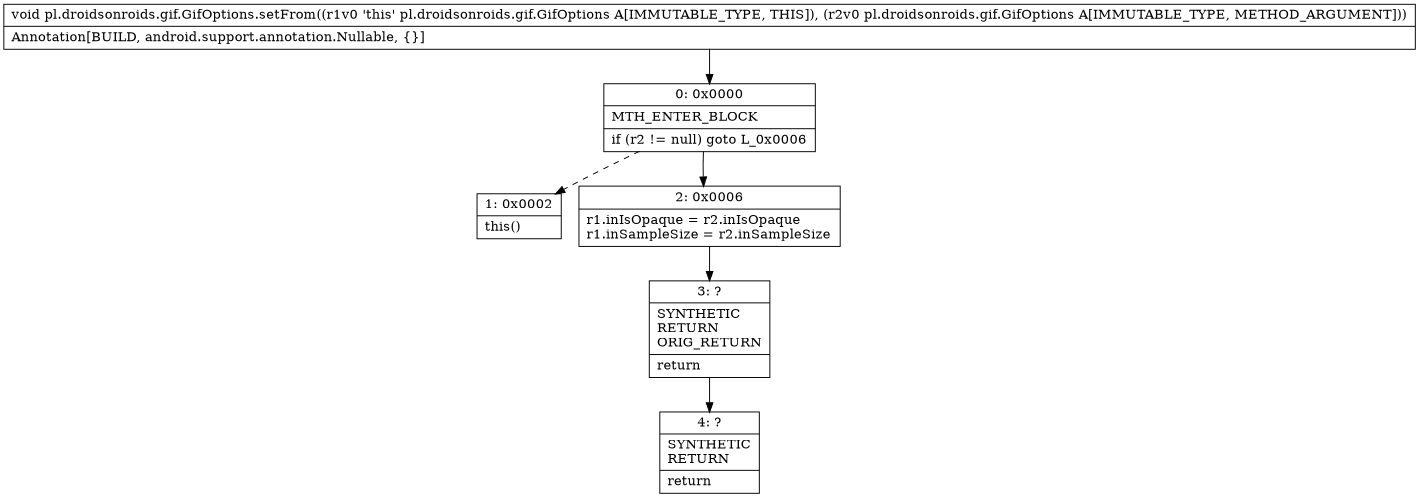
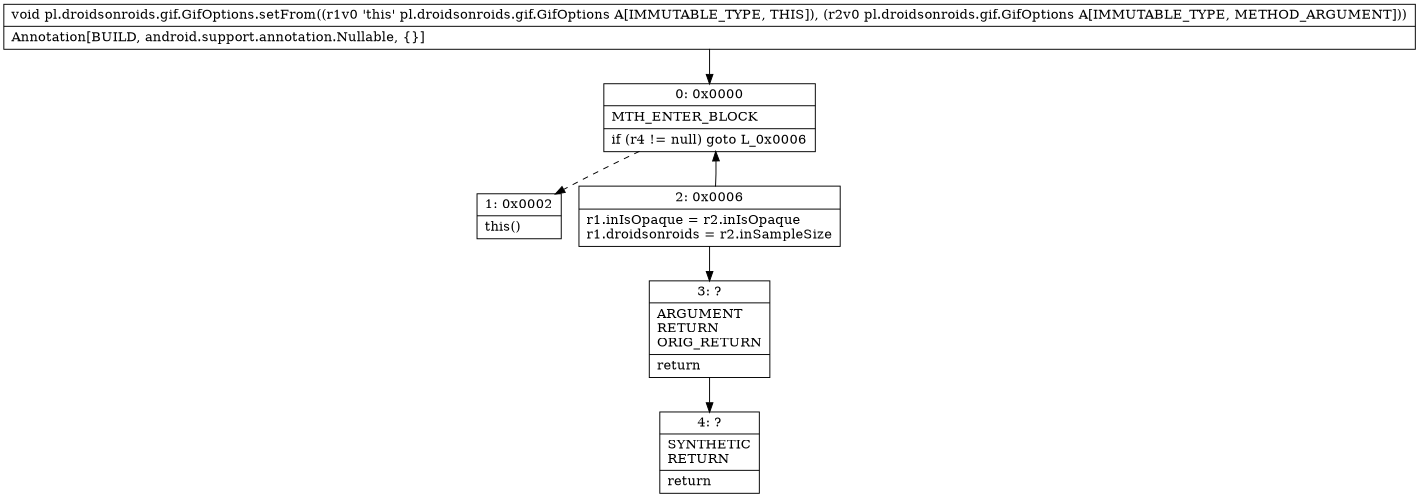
node "0: 0x0000": text "if (r2 != null) goto L_0x0006" -> "if (r4 != null) goto L_0x0006"
edge "0: 0x0000" -> "2: 0x0006": reversed
node "2: 0x0006": text "r1.inSampleSize = r2.inSampleSize" -> "r1.droidsonroids = r2.inSampleSize"
node "3: ?": text "SYNTHETIC" -> "ARGUMENT"
